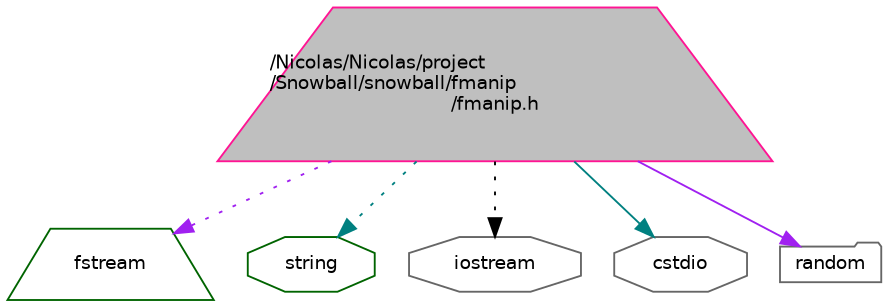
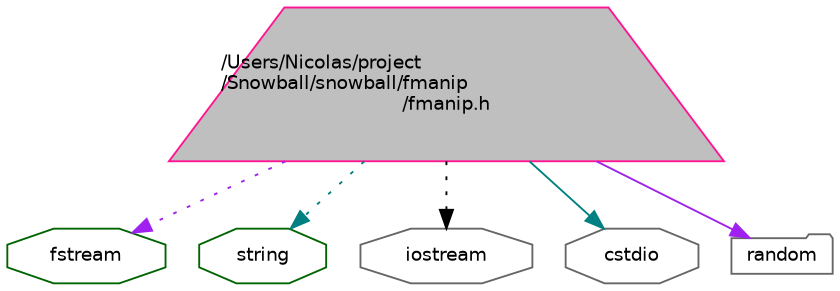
node "/Nicolas/Nicolas/project /Snowball/snowball/fmanip /fmanip.h": label "/Nicolas/Nicolas/project /Snowball/snowball/fmanip /fmanip.h" -> "/Users/Nicolas/project /Snowball/snowball/fmanip /fmanip.h"
node "fstream": shape trapezium -> octagon
